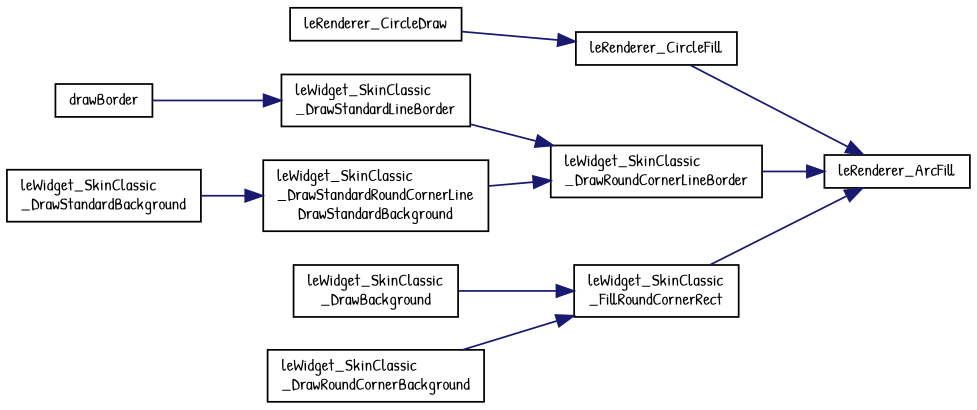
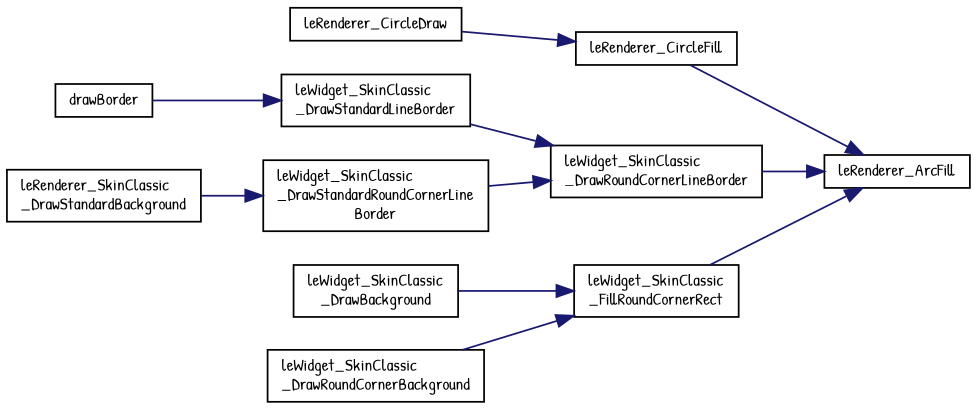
node "leWidget_SkinClassic _DrawStandardBackground": label "leWidget_SkinClassic _DrawStandardBackground" -> "leRenderer_SkinClassic _DrawStandardBackground"
node "leWidget_SkinClassic _DrawStandardRoundCornerLine DrawStandardBackground": label "leWidget_SkinClassic _DrawStandardRoundCornerLine DrawStandardBackground" -> "leWidget_SkinClassic _DrawStandardRoundCornerLine Border"
